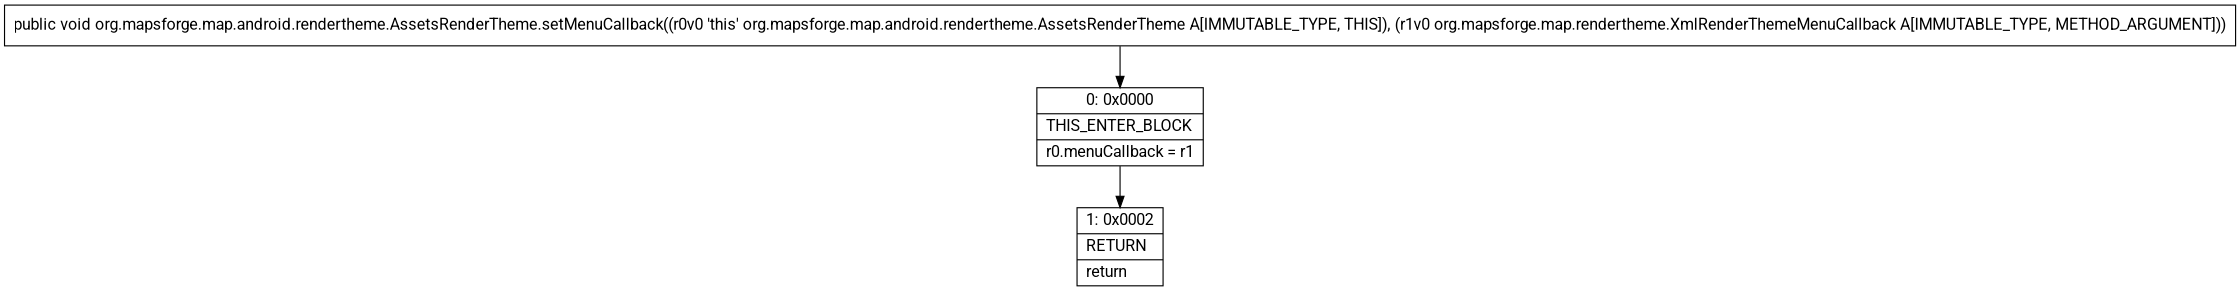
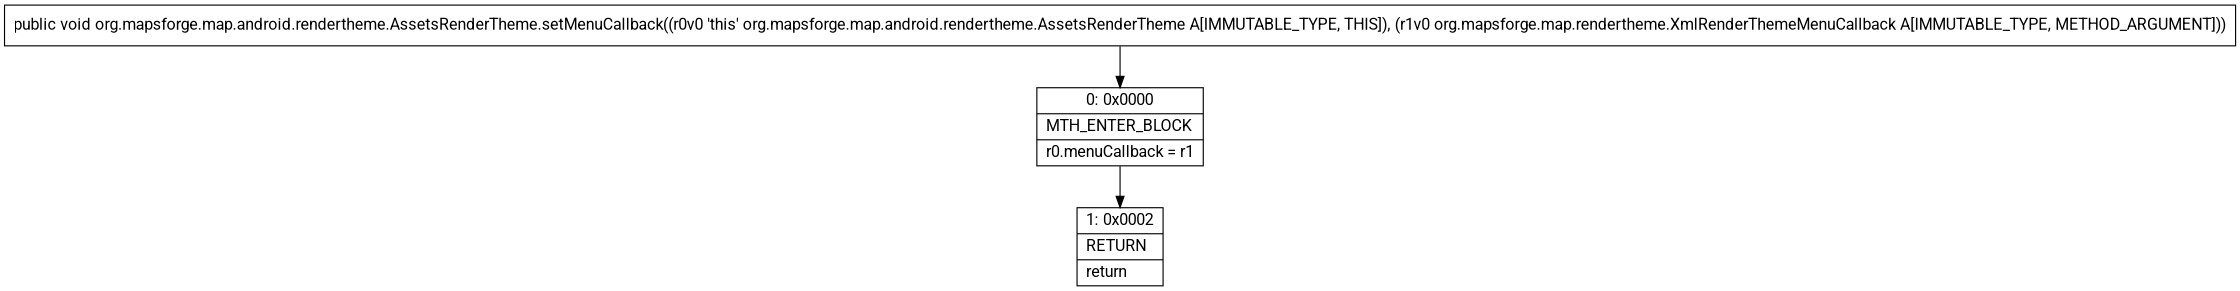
node "0: 0x0000": text "THIS_ENTER_BLOCK" -> "MTH_ENTER_BLOCK"
